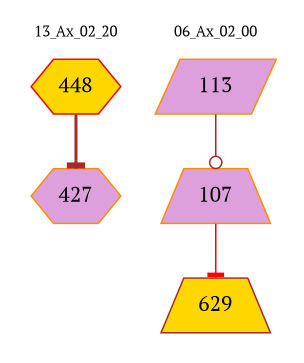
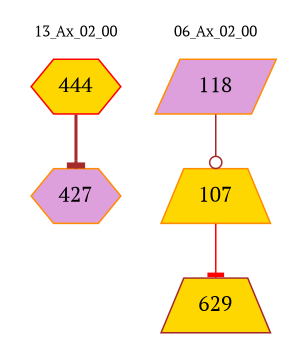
cluster "13_Ax_02_20": label "13_Ax_02_20" -> "13_Ax_02_00"
node "448": label "448" -> "444"
node "113": label "113" -> "118"
node "107": fillcolor plum -> gold
